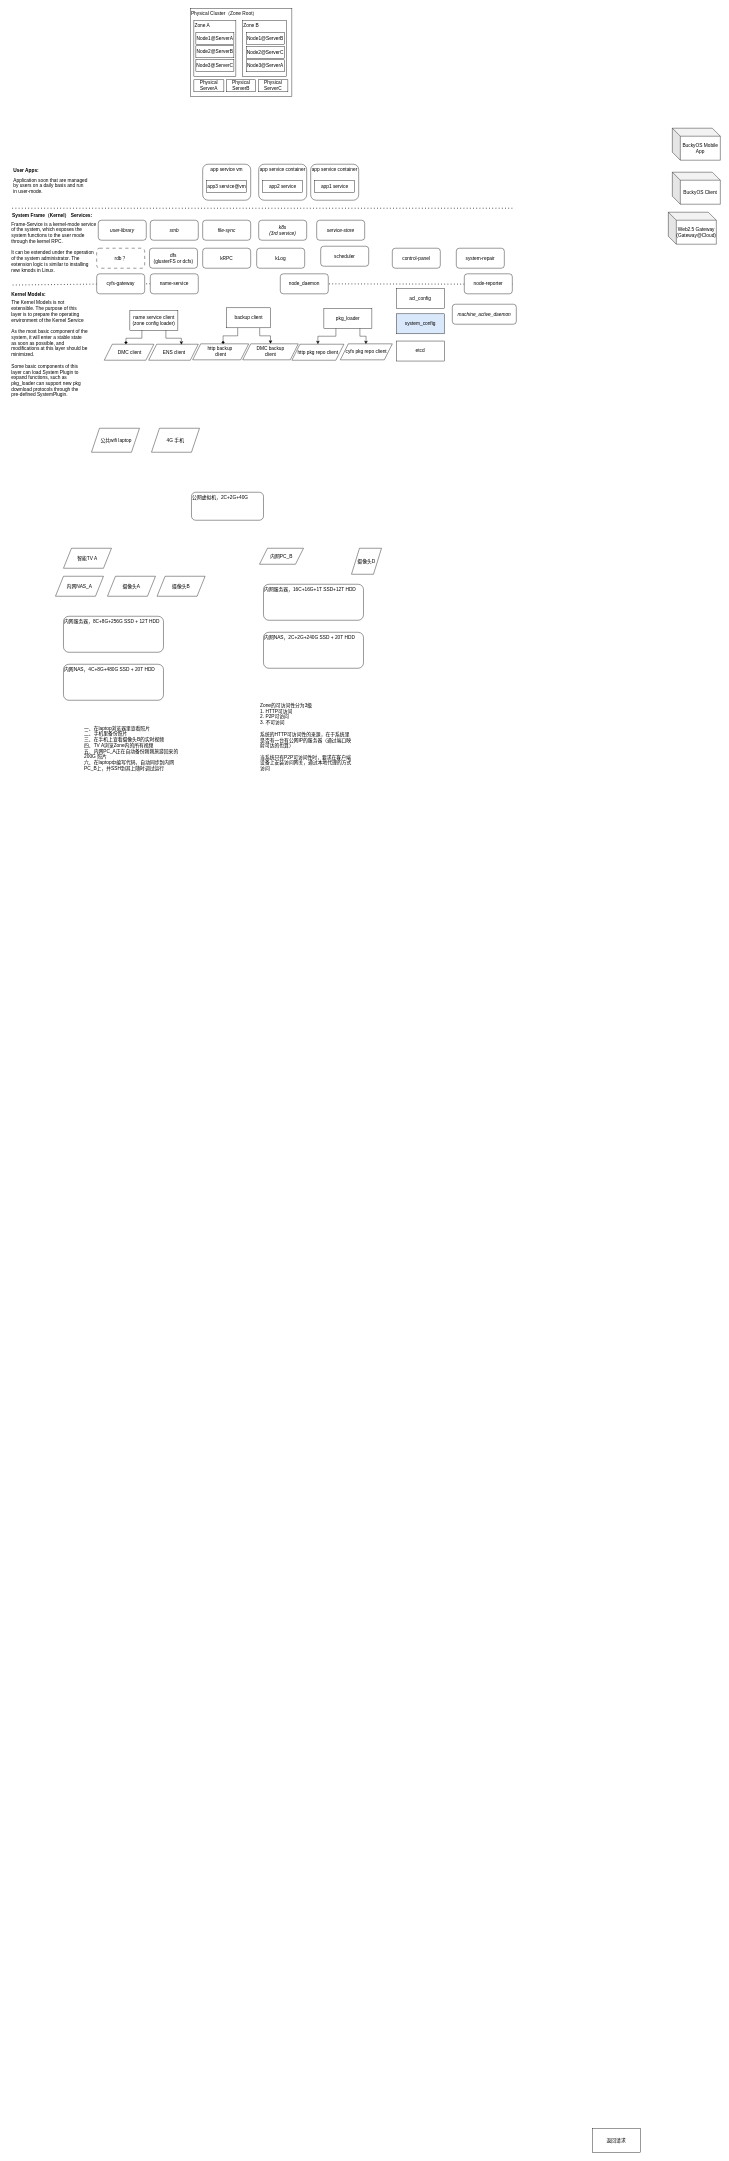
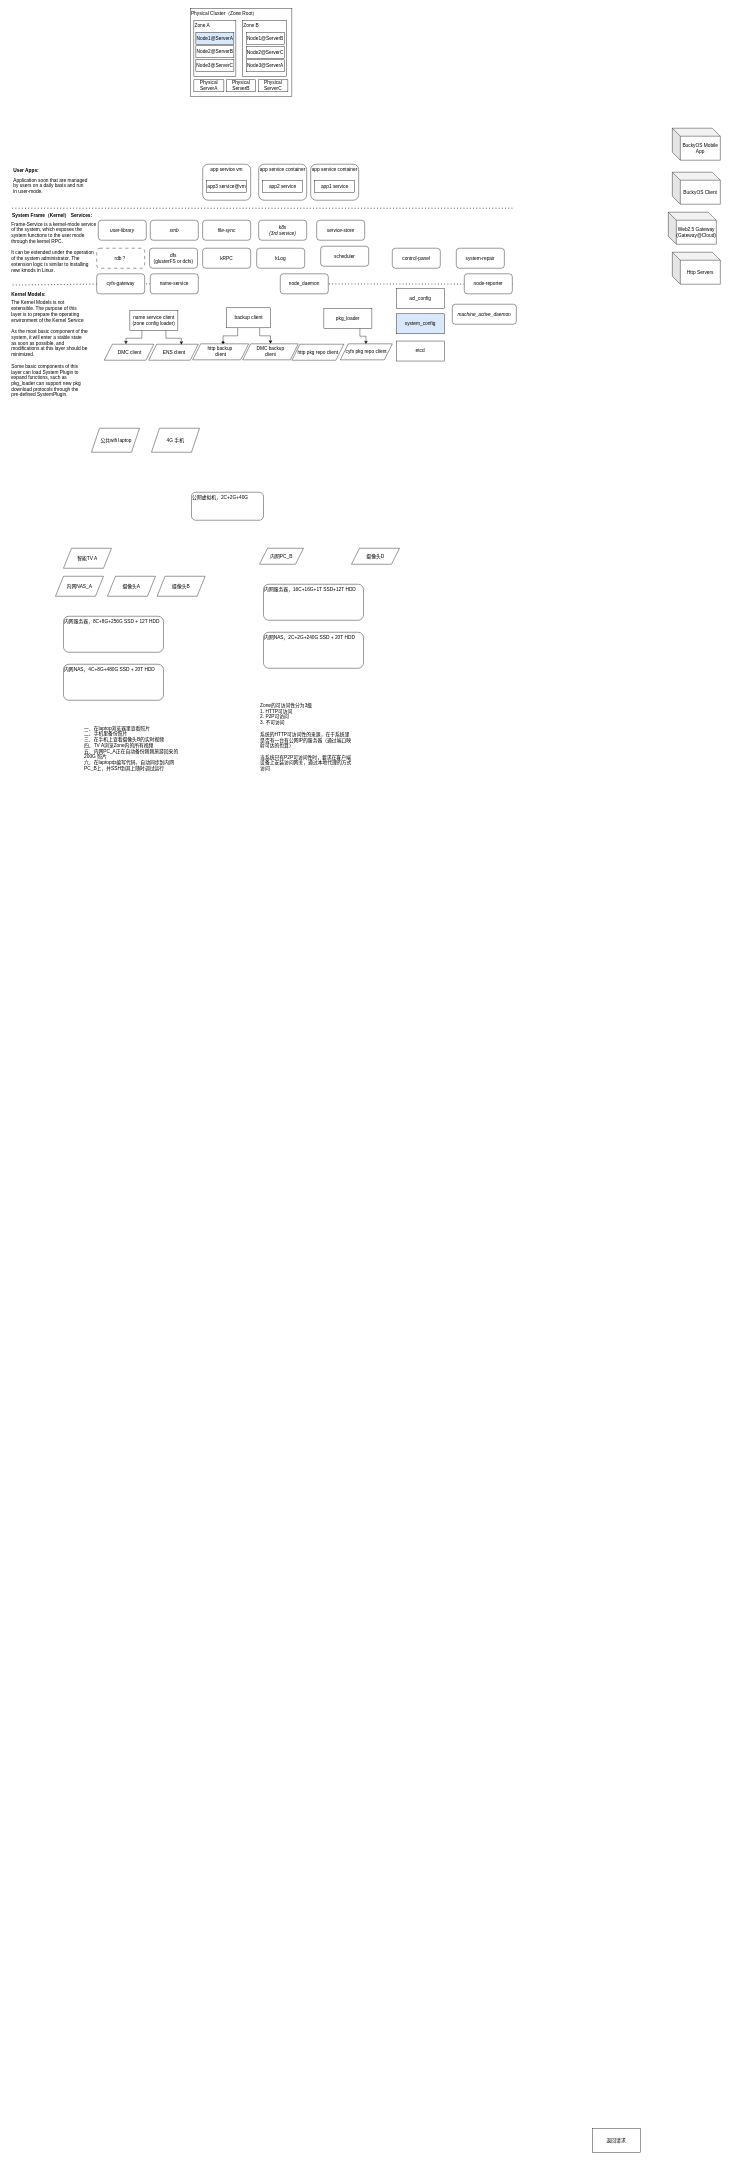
node "Node1@ServerA": fillcolor #ffffff -> #dae8fc
node "Http Servers": added
edge "name service client (zone config loader)" -> "DMC client": arrowhead diamond -> classic
edge "pkg_loader" -> "http pkg repo client": removed
node "摄像头D": size 30x26 -> 48x16
